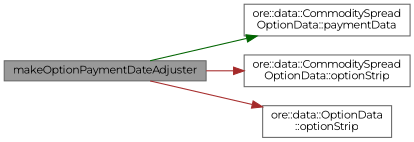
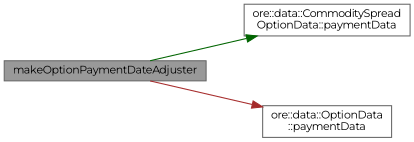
node "ore::data::CommoditySpread OptionData::optionStrip": removed
node "ore::data::OptionData ::optionStrip": label "ore::data::OptionData ::optionStrip" -> "ore::data::OptionData ::paymentData"
